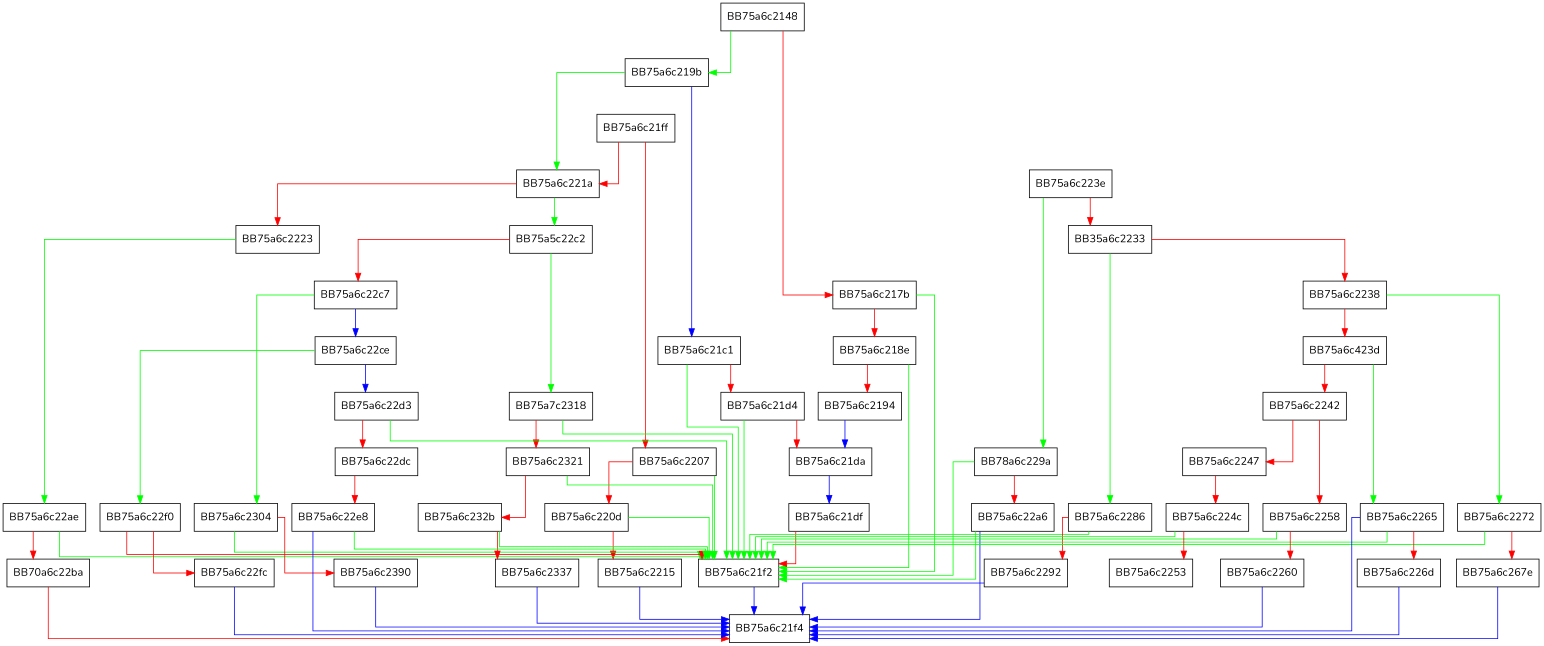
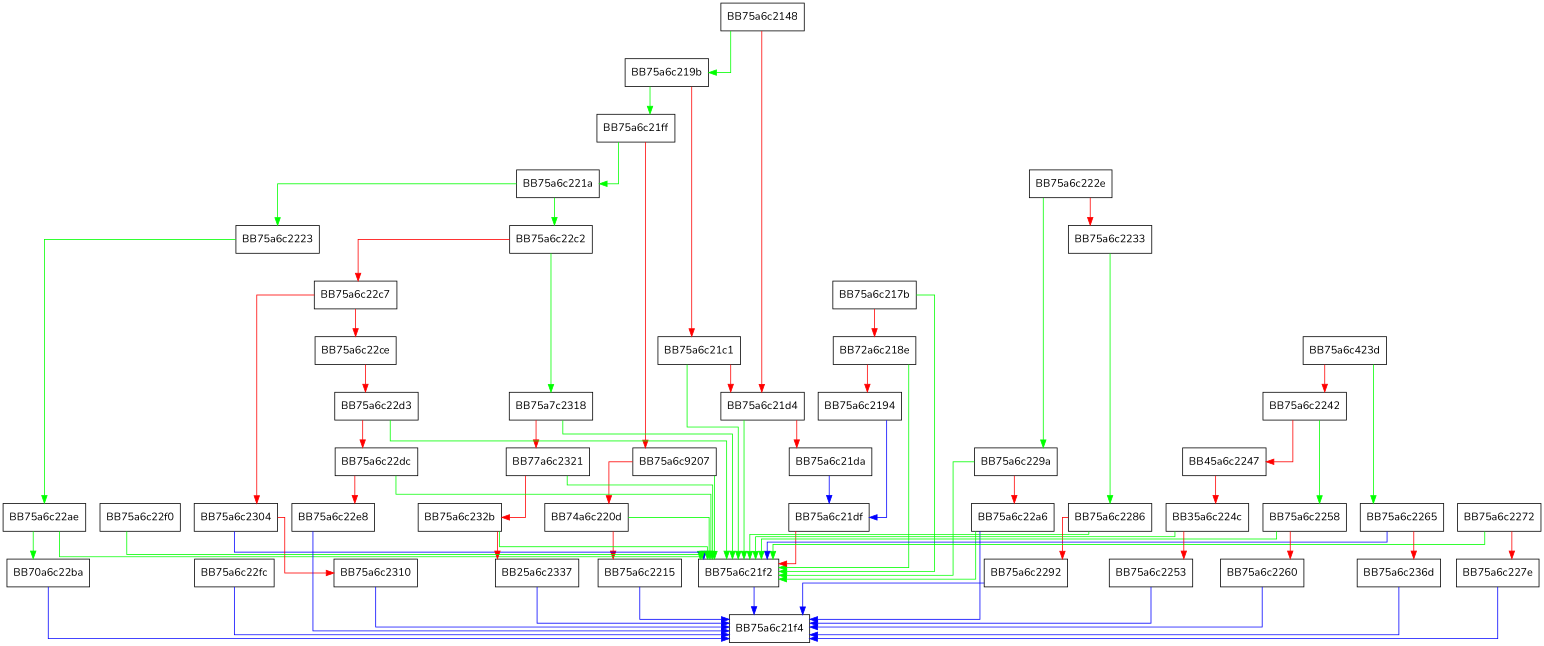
edge "BB75a6c219b" -> "BB75a6c221a": now "BB75a6c219b" -> "BB75a6c21ff"
edge "BB75a6c21ff" -> "BB75a6c221a": color red -> green
edge "BB75a6c221a" -> "BB75a6c2223": color red -> green
edge "BB75a6c2148" -> "BB75a6c217b": now "BB75a6c2148" -> "BB75a6c21d4"
node "BB75a6c223e": label "BB75a6c223e" -> "BB75a6c222e"
edge "BB75a6c219b" -> "BB75a6c21c1": color blue -> red
node "BB75a5c22c2": label "BB75a5c22c2" -> "BB75a6c22c2"
node "BB35a6c2233": label "BB35a6c2233" -> "BB75a6c2233"
node "BB75a6c2238": removed
edge "BB75a6c22c7" -> "BB75a6c22ce": color blue -> red
edge "BB75a6c22ce" -> "BB75a6c22f0": removed
node "BB75a6c218e": label "BB75a6c218e" -> "BB72a6c218e"
edge "BB75a6c22c7" -> "BB75a6c2304": color green -> red
edge "BB75a6c22ce" -> "BB75a6c22d3": color blue -> red
edge "BB75a6c2194" -> "BB75a6c21da": now "BB75a6c2194" -> "BB75a6c21df"
edge "BB75a6c2242" -> "BB75a6c2258": color red -> green
node "BB75a6c2321": label "BB75a6c2321" -> "BB77a6c2321"
node "BB75a6c2207": label "BB75a6c2207" -> "BB75a6c9207"
node "BB78a6c229a": label "BB78a6c229a" -> "BB75a6c229a"
node "BB75a6c2247": label "BB75a6c2247" -> "BB45a6c2247"
node "BB75a6c220d": label "BB75a6c220d" -> "BB74a6c220d"
node "BB75a6c224c": label "BB75a6c224c" -> "BB35a6c224c"
edge "BB75a6c22ae" -> "BB70a6c22ba": color red -> green
edge "BB75a6c2265" -> "BB75a6c21f2": color green -> blue
edge "BB75a6c22e8" -> "BB75a6c21f2": now "BB75a6c22dc" -> "BB75a6c21f2"
edge "BB75a6c2304" -> "BB75a6c21f2": color green -> blue
edge "BB75a6c22f0" -> "BB75a6c21f2": color red -> green
edge "BB75a6c22f0" -> "BB75a6c22fc": removed
node "BB75a6c2390": label "BB75a6c2390" -> "BB75a6c2310"
node "BB75a6c2337": label "BB75a6c2337" -> "BB25a6c2337"
node "BB75a6c226d": label "BB75a6c226d" -> "BB75a6c236d"
node "BB75a6c267e": label "BB75a6c267e" -> "BB75a6c227e"
edge "BB75a6c2265" -> "BB75a6c21f4": now "BB75a6c2253" -> "BB75a6c21f4"
edge "BB70a6c22ba" -> "BB75a6c21f4": color red -> blue
